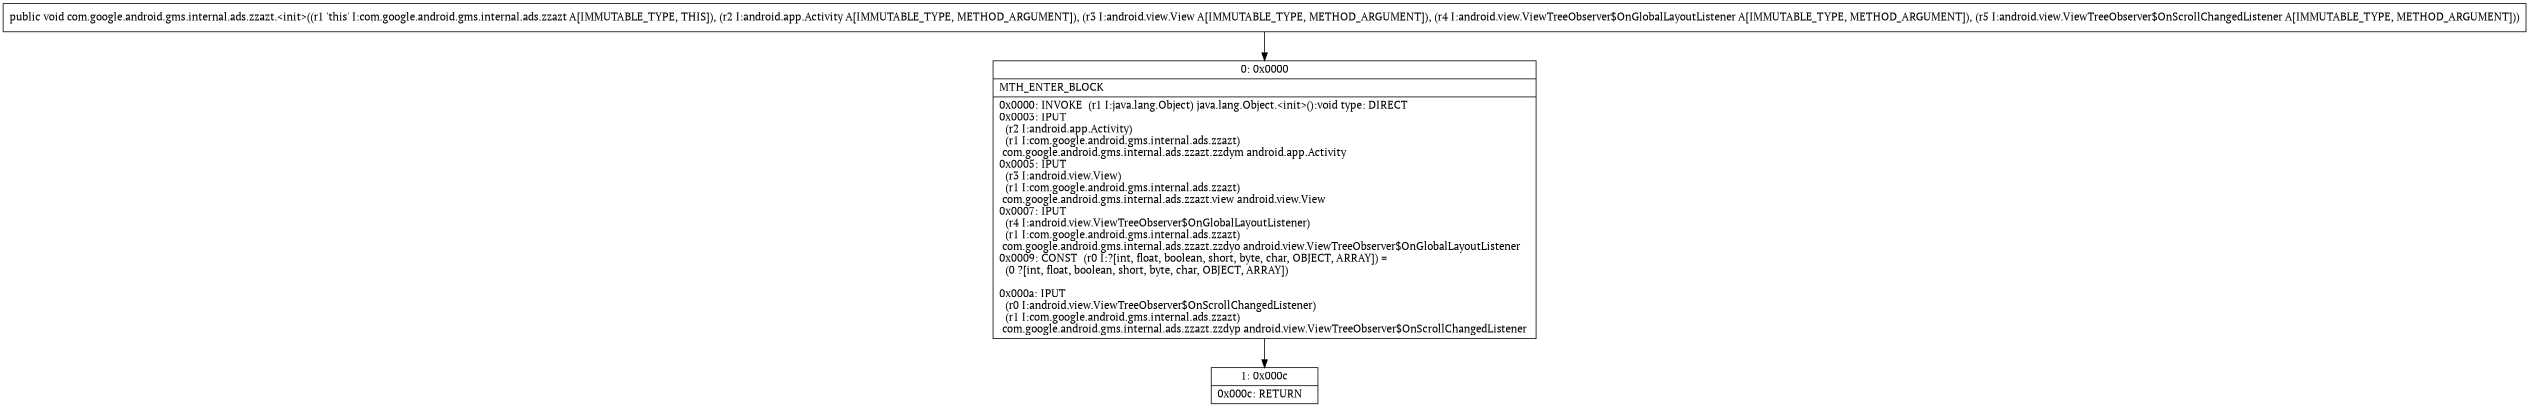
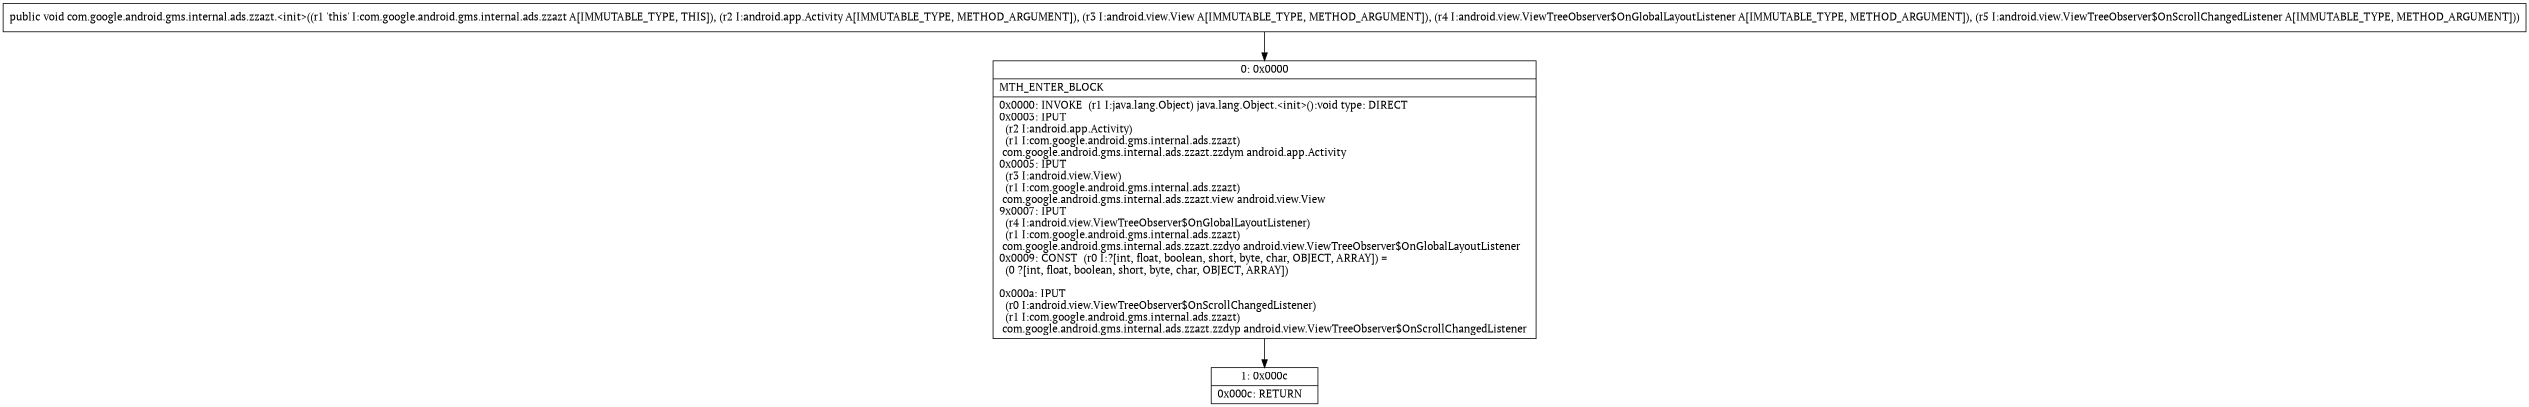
node "0: 0x0000": text "0x0007: IPUT" -> "9x0007: IPUT"
